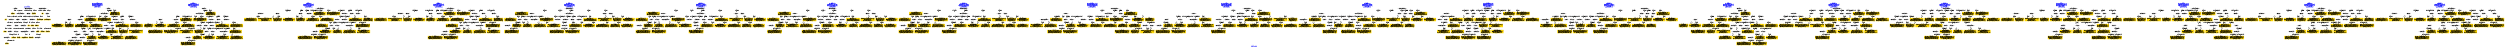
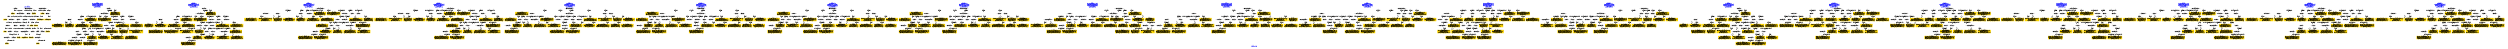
node "note": label "note" -> "provenance"
node "end": label "end" -> "sourceURL"
node "title": fillcolor gold -> lightgray
node "materials": fillcolor gold -> lightgray
node "materialsURI": fillcolor gold -> lightgray
node "nationalityURI": fillcolor gold -> lightgray
node "birthDate": added
